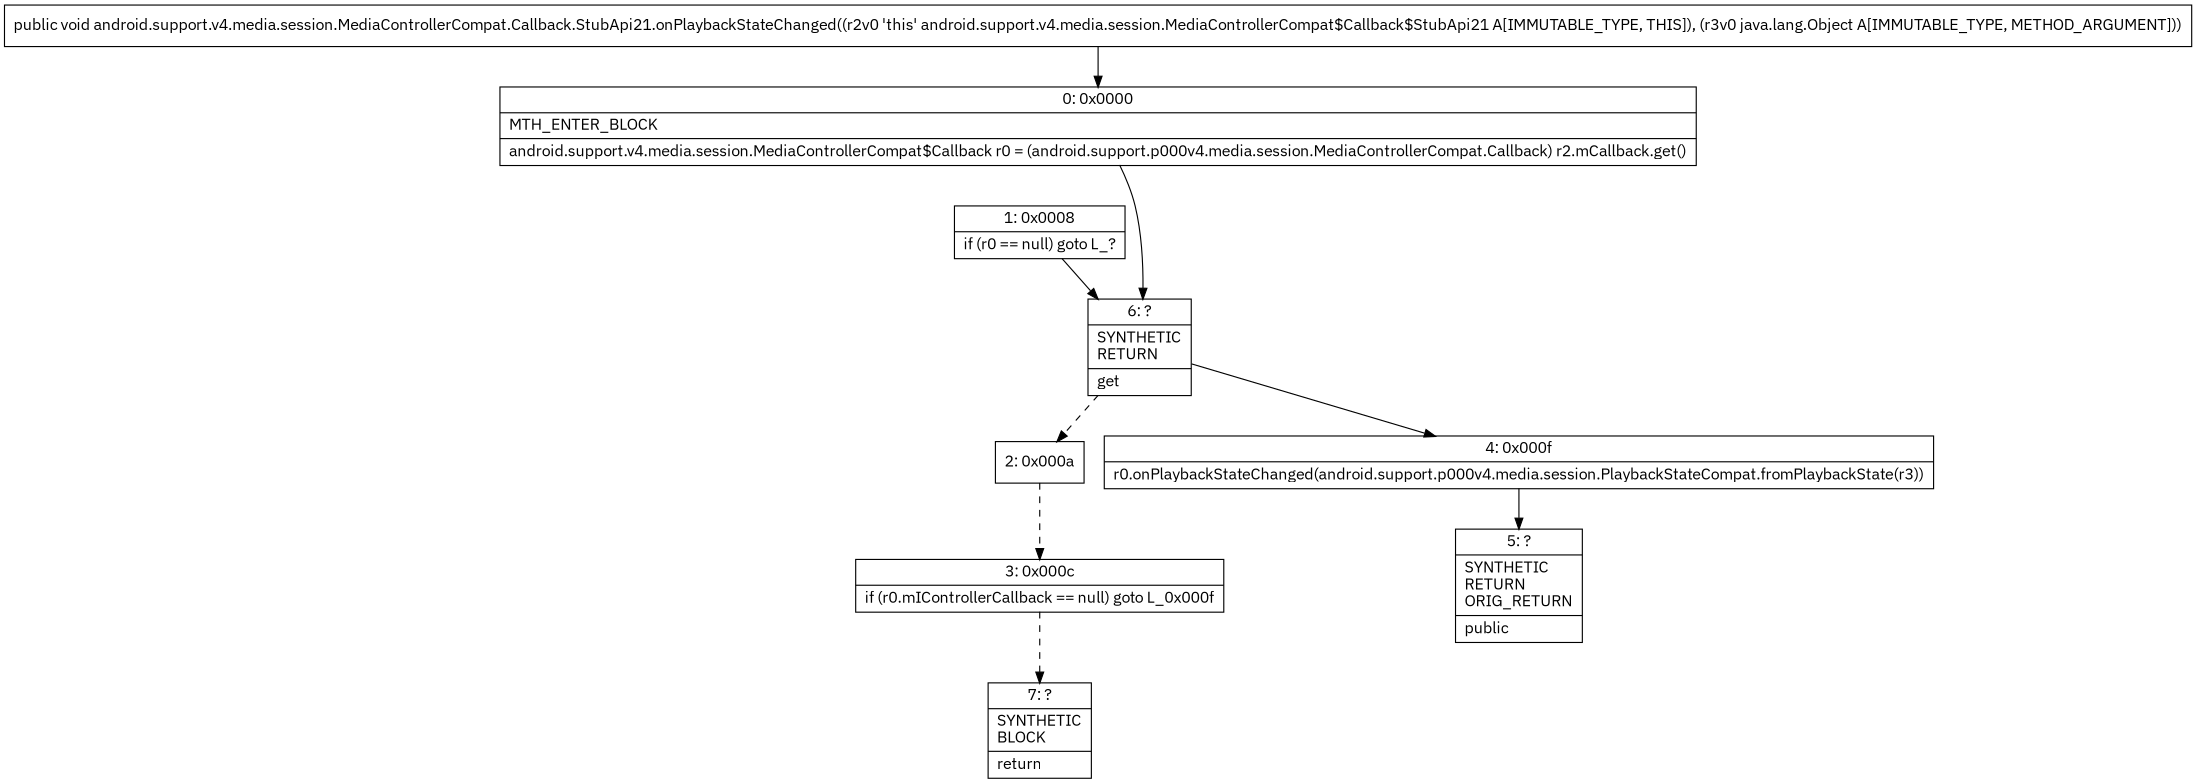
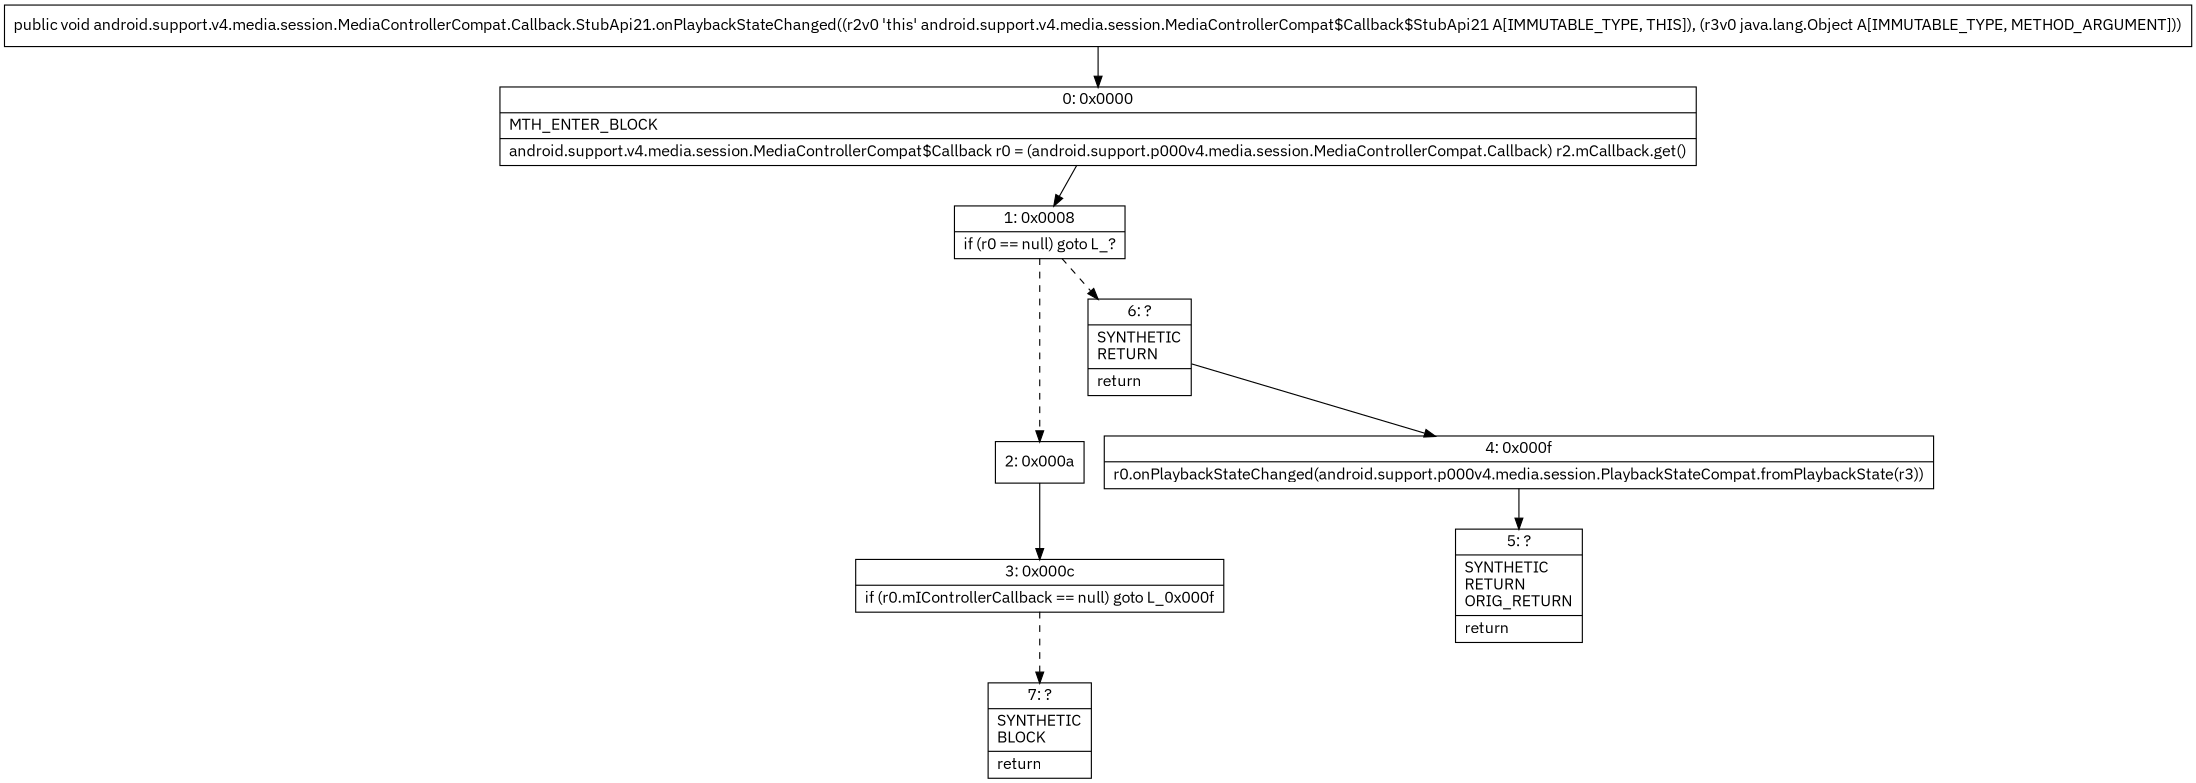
edge "0: 0x0000" -> "6: ?": now "0: 0x0000" -> "1: 0x0008"
edge "1: 0x0008" -> "6: ?": style solid -> dashed
node "6: ?": text "get" -> "return"
edge "6: ?" -> "2: 0x000a": now "1: 0x0008" -> "2: 0x000a"
edge "2: 0x000a" -> "3: 0x000c": style dashed -> solid
node "5: ?": text "public" -> "return"
